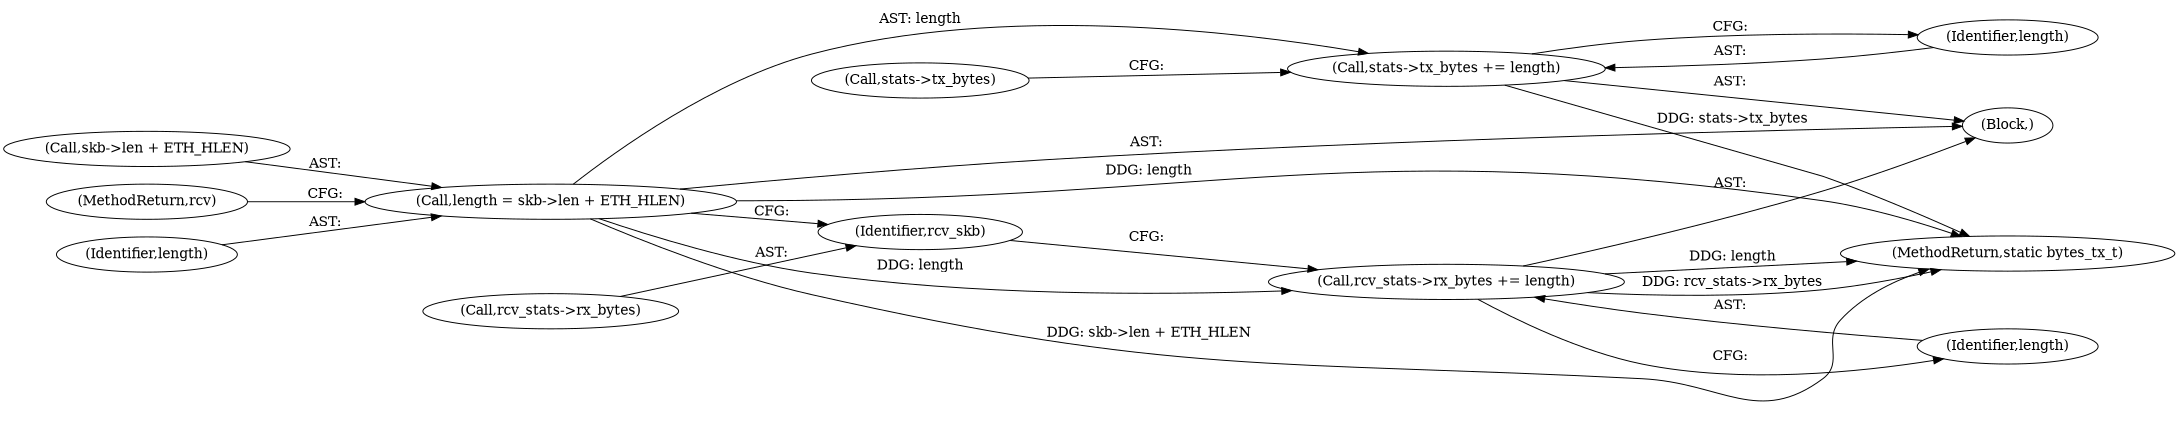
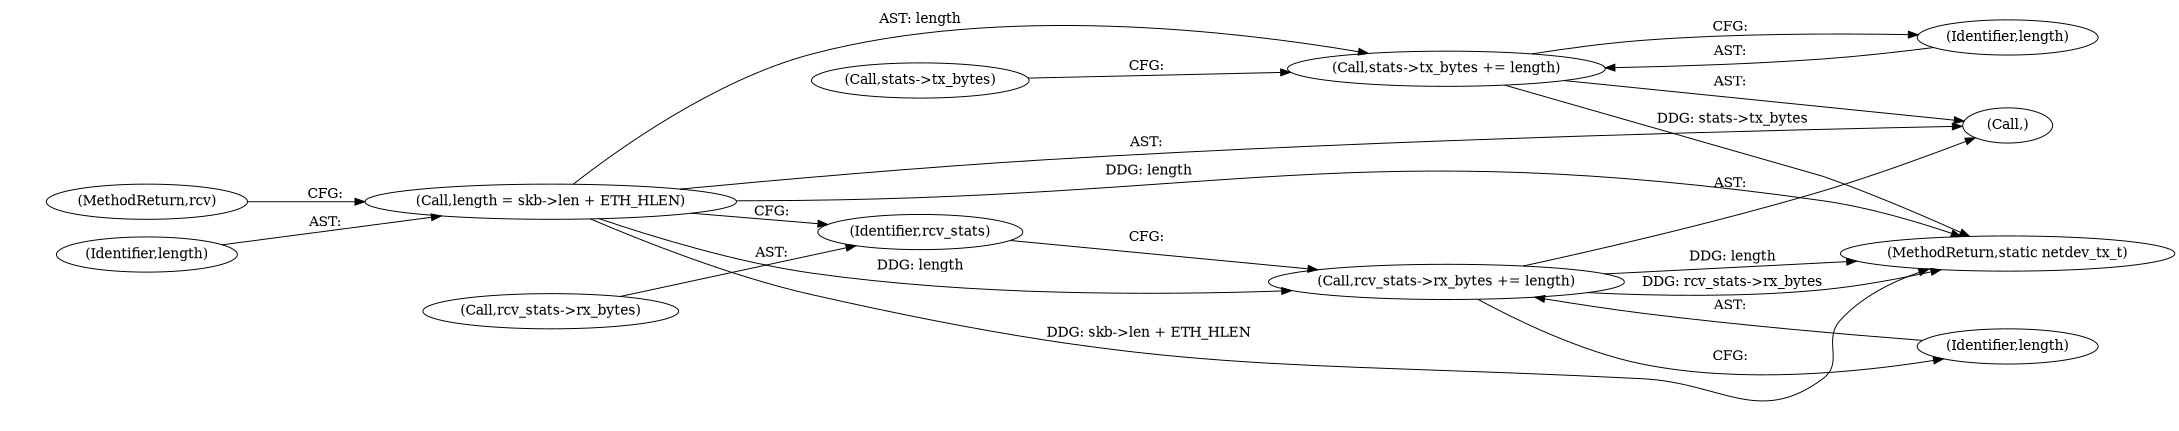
node "(Block,)": label "(Block,)" -> "(Call,)"
node "(Call,skb->len + ETH_HLEN)": removed
node "(Identifier,rcv_skb)": label "(Identifier,rcv_skb)" -> "(Identifier,rcv_stats)"
node "(MethodReturn,static bytes_tx_t)": label "(MethodReturn,static bytes_tx_t)" -> "(MethodReturn,static netdev_tx_t)"
